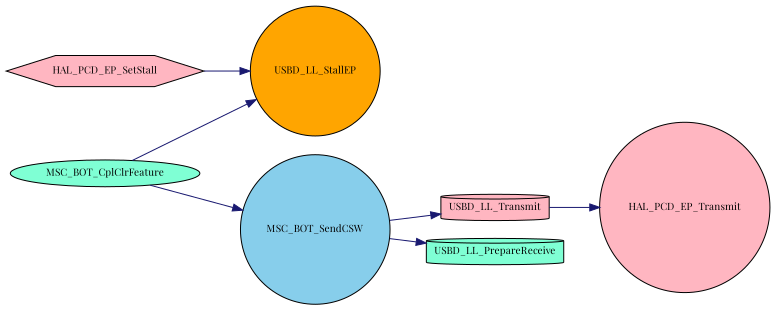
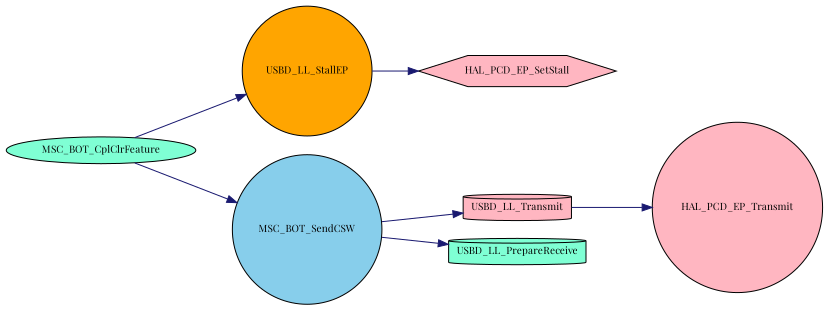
edge "HAL_PCD_EP_SetStall" -> "USBD_LL_StallEP": reversed
